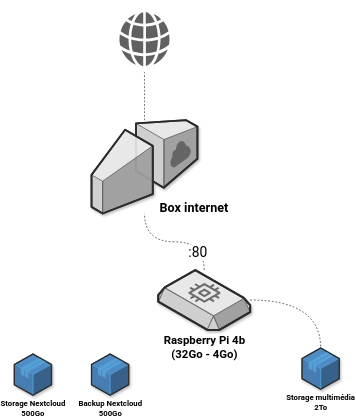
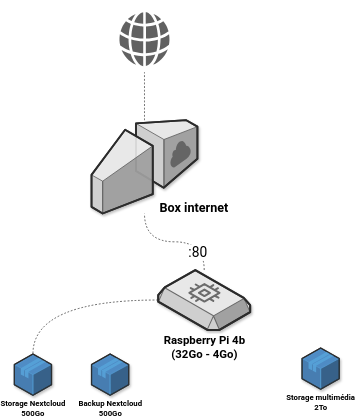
edge "Raspberry Pi 4b (32Go - 4Go)" -- "Storage multimédia 2To": now "Raspberry Pi 4b (32Go - 4Go)" -- "Storage Nextcloud 500Go"
